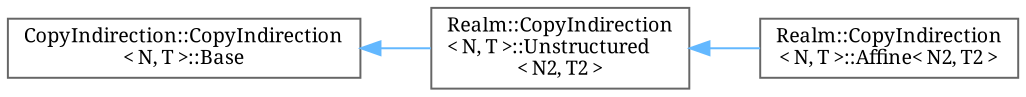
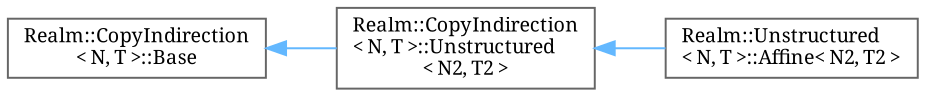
node "CopyIndirection::CopyIndirection < N, T >::Base": label "CopyIndirection::CopyIndirection < N, T >::Base" -> "Realm::CopyIndirection < N, T >::Base"
node "Realm::CopyIndirection < N, T >::Affine< N2, T2 >": label "Realm::CopyIndirection < N, T >::Affine< N2, T2 >" -> "Realm::Unstructured < N, T >::Affine< N2, T2 >"
